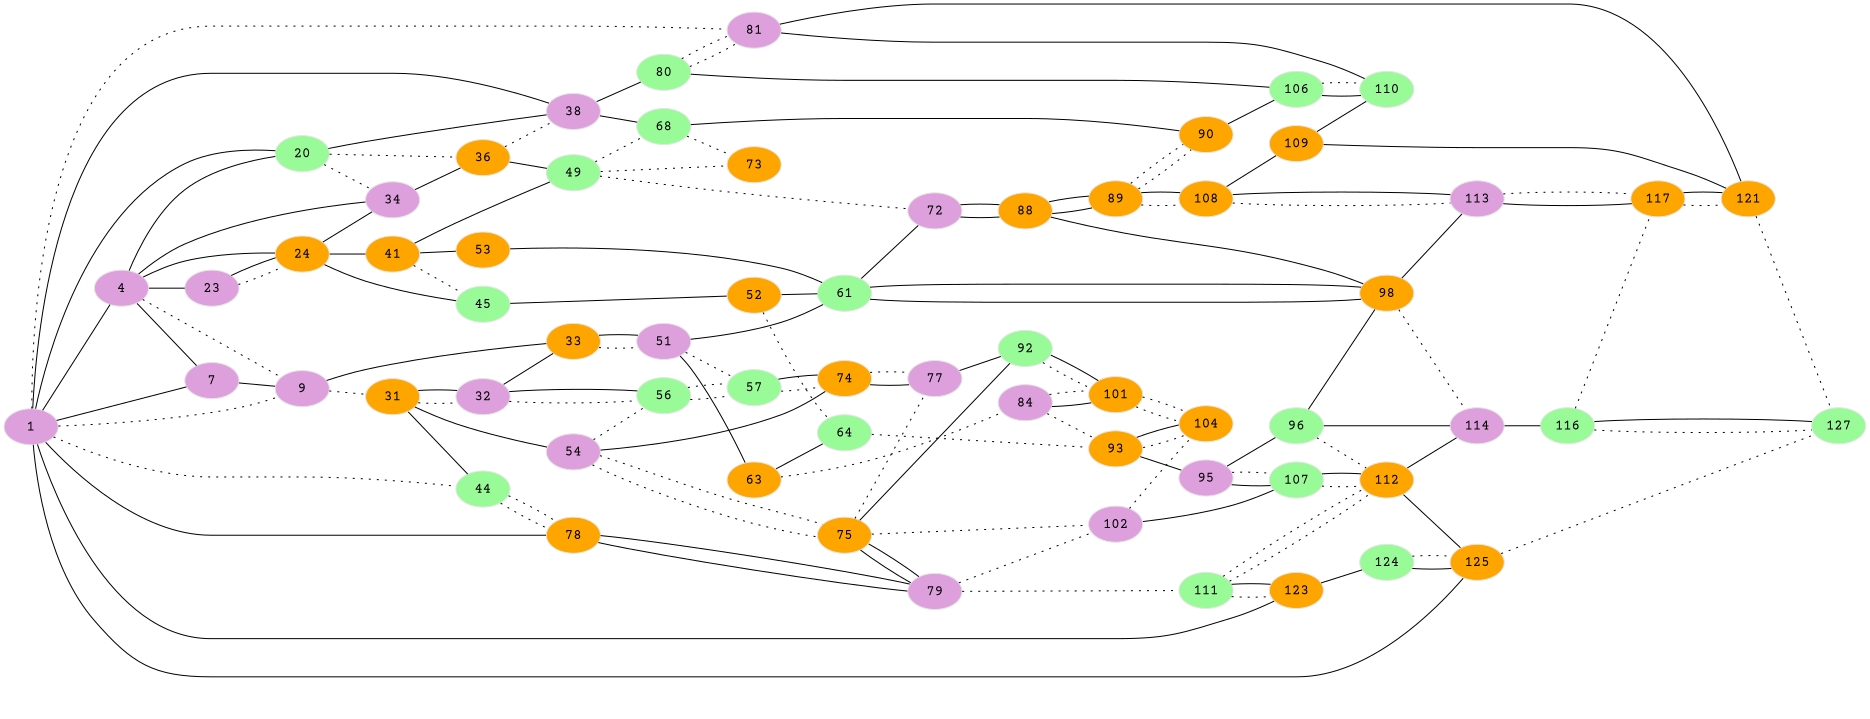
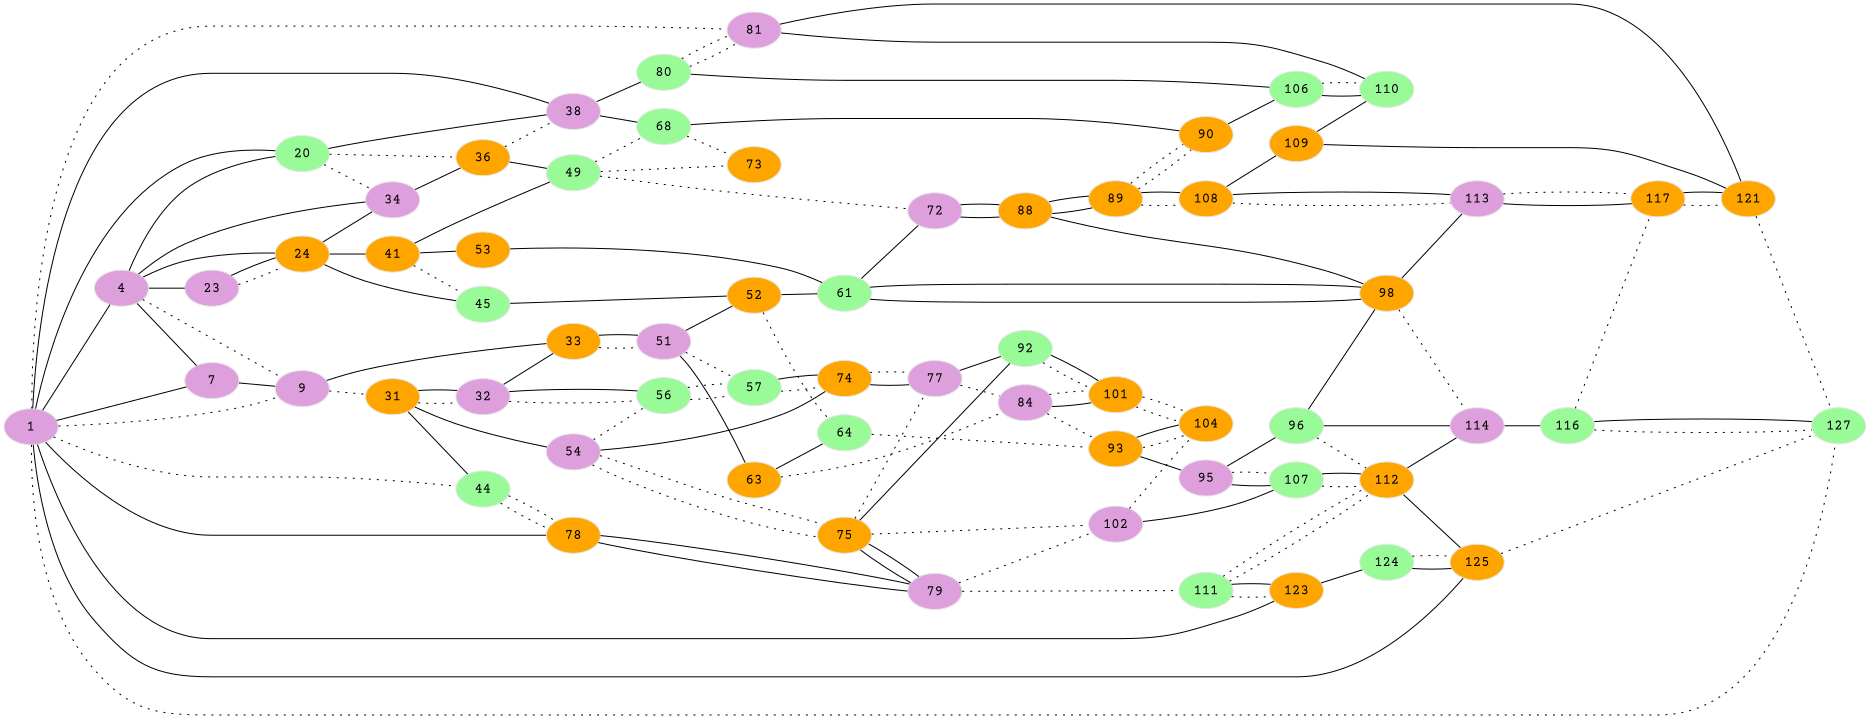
edge "61" -- "51": now "52" -- "51"
edge "77" -- "84": added
edge "127" -- "1": added
